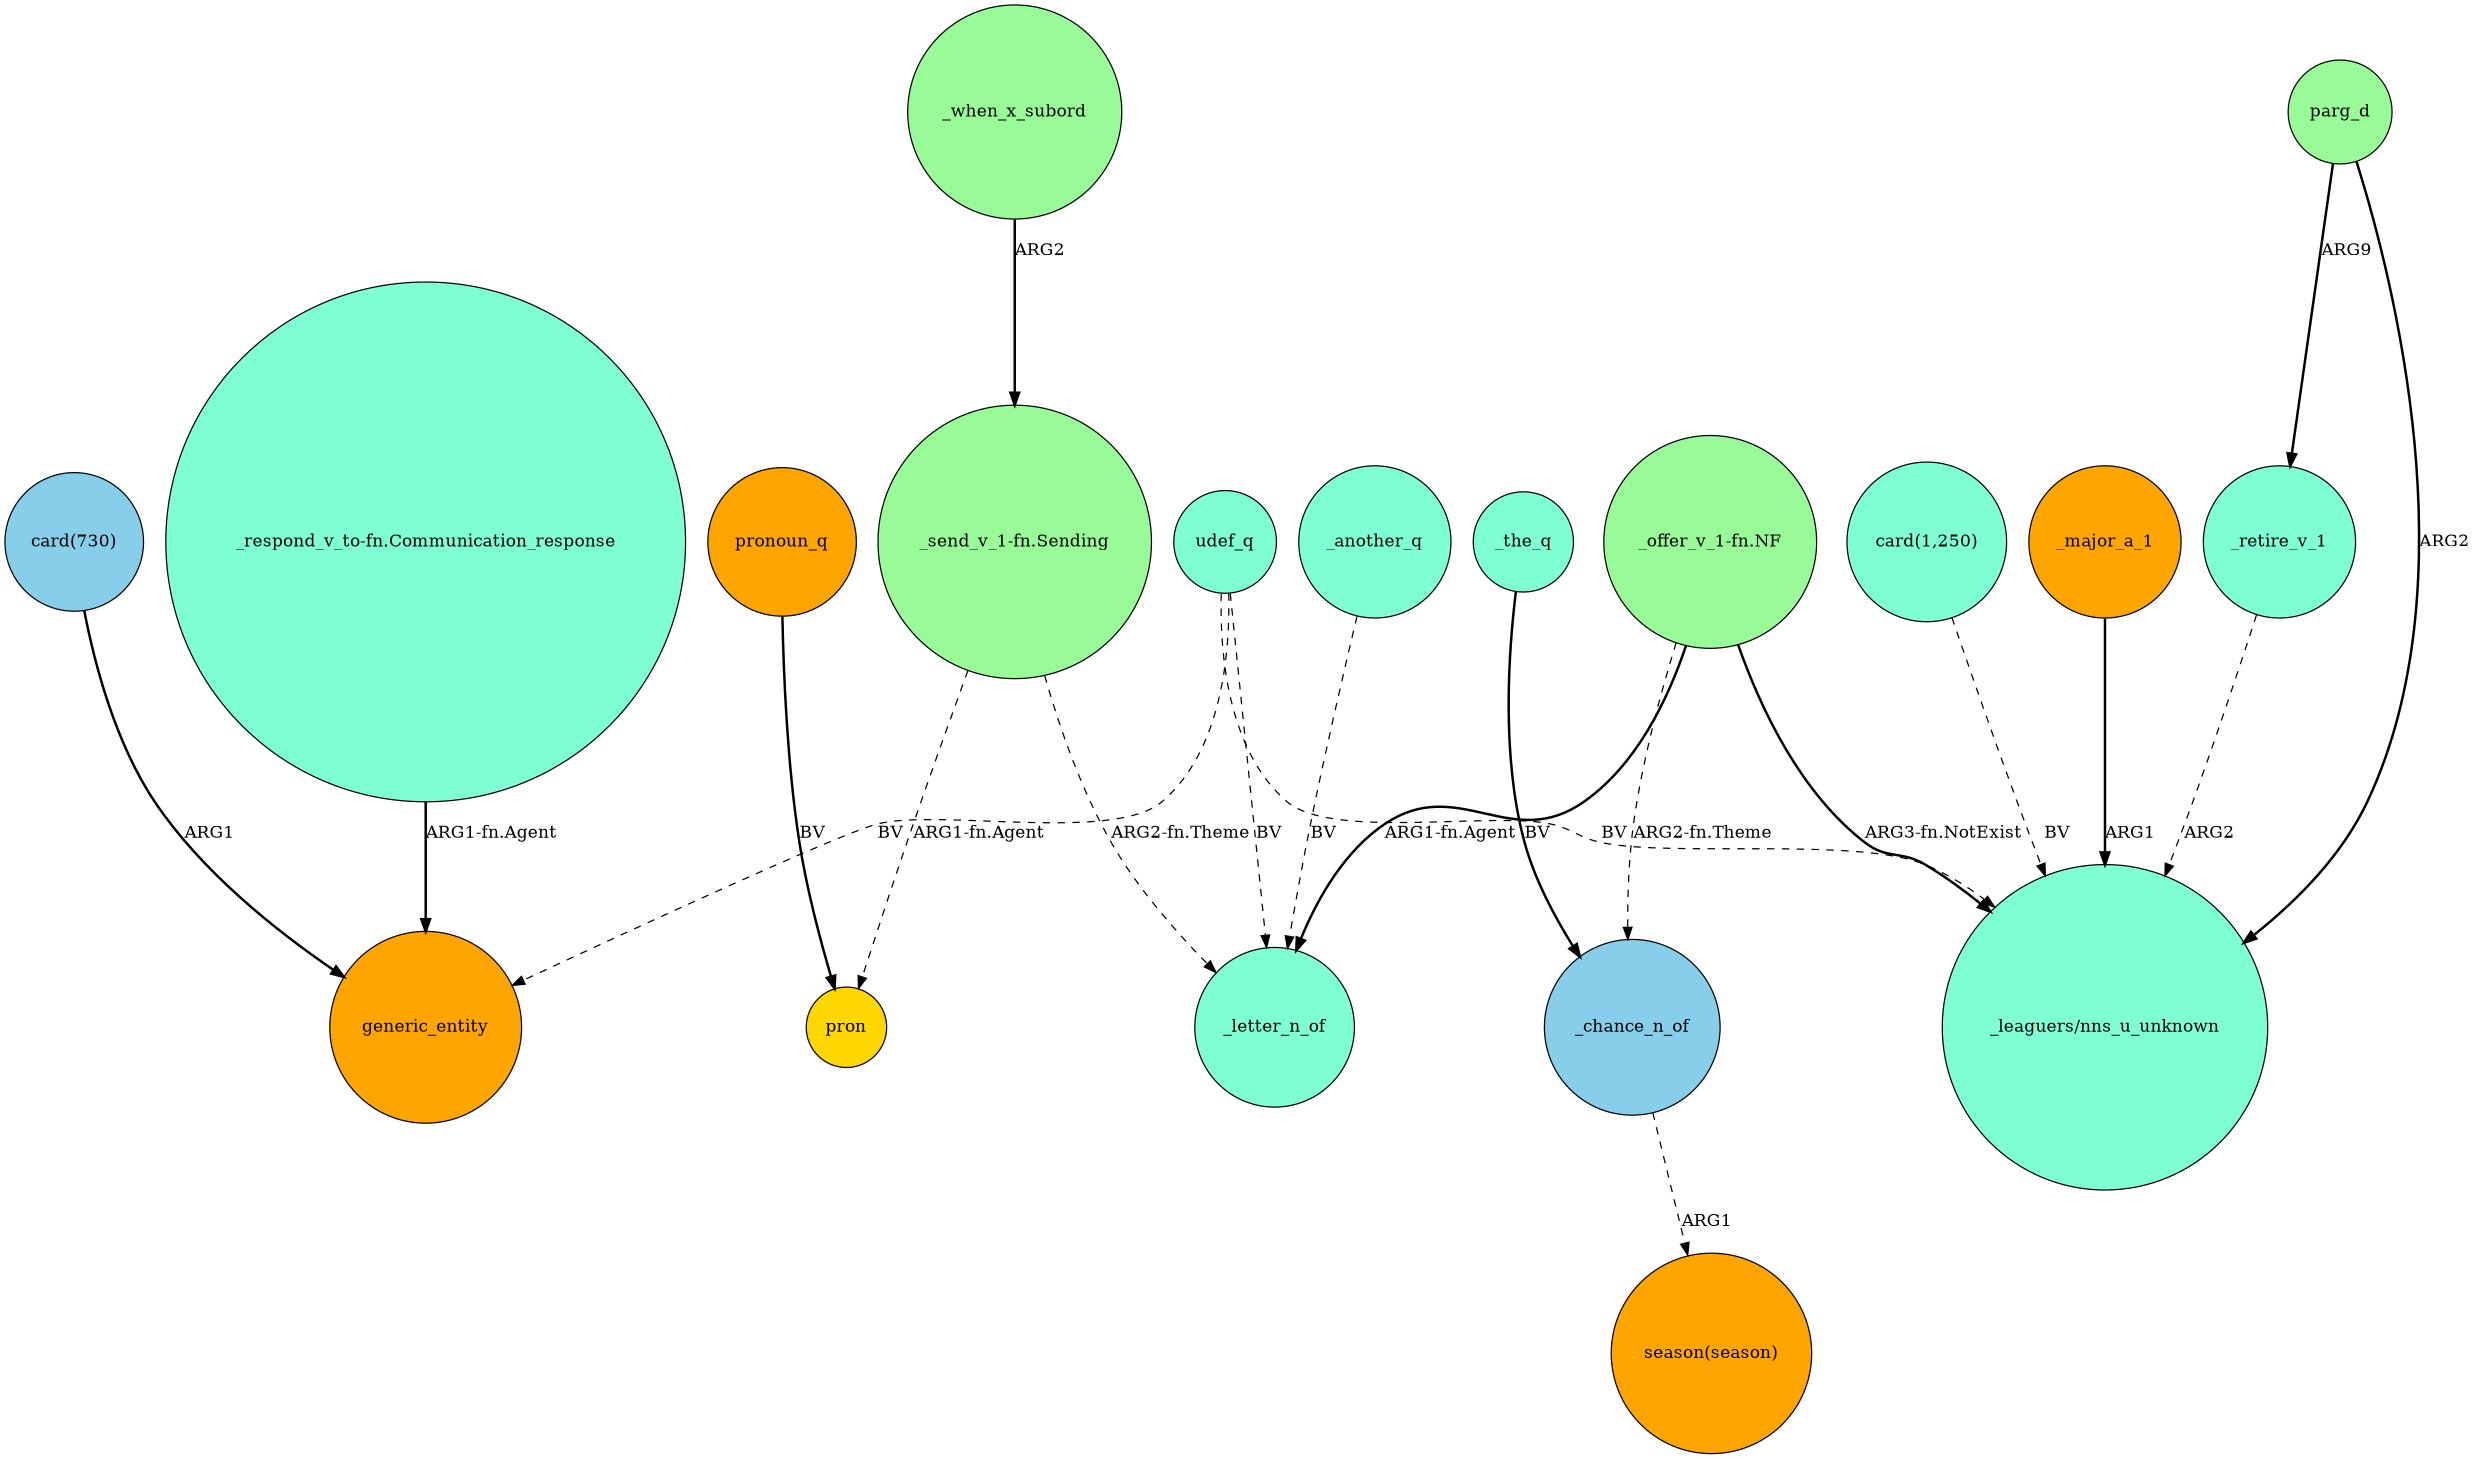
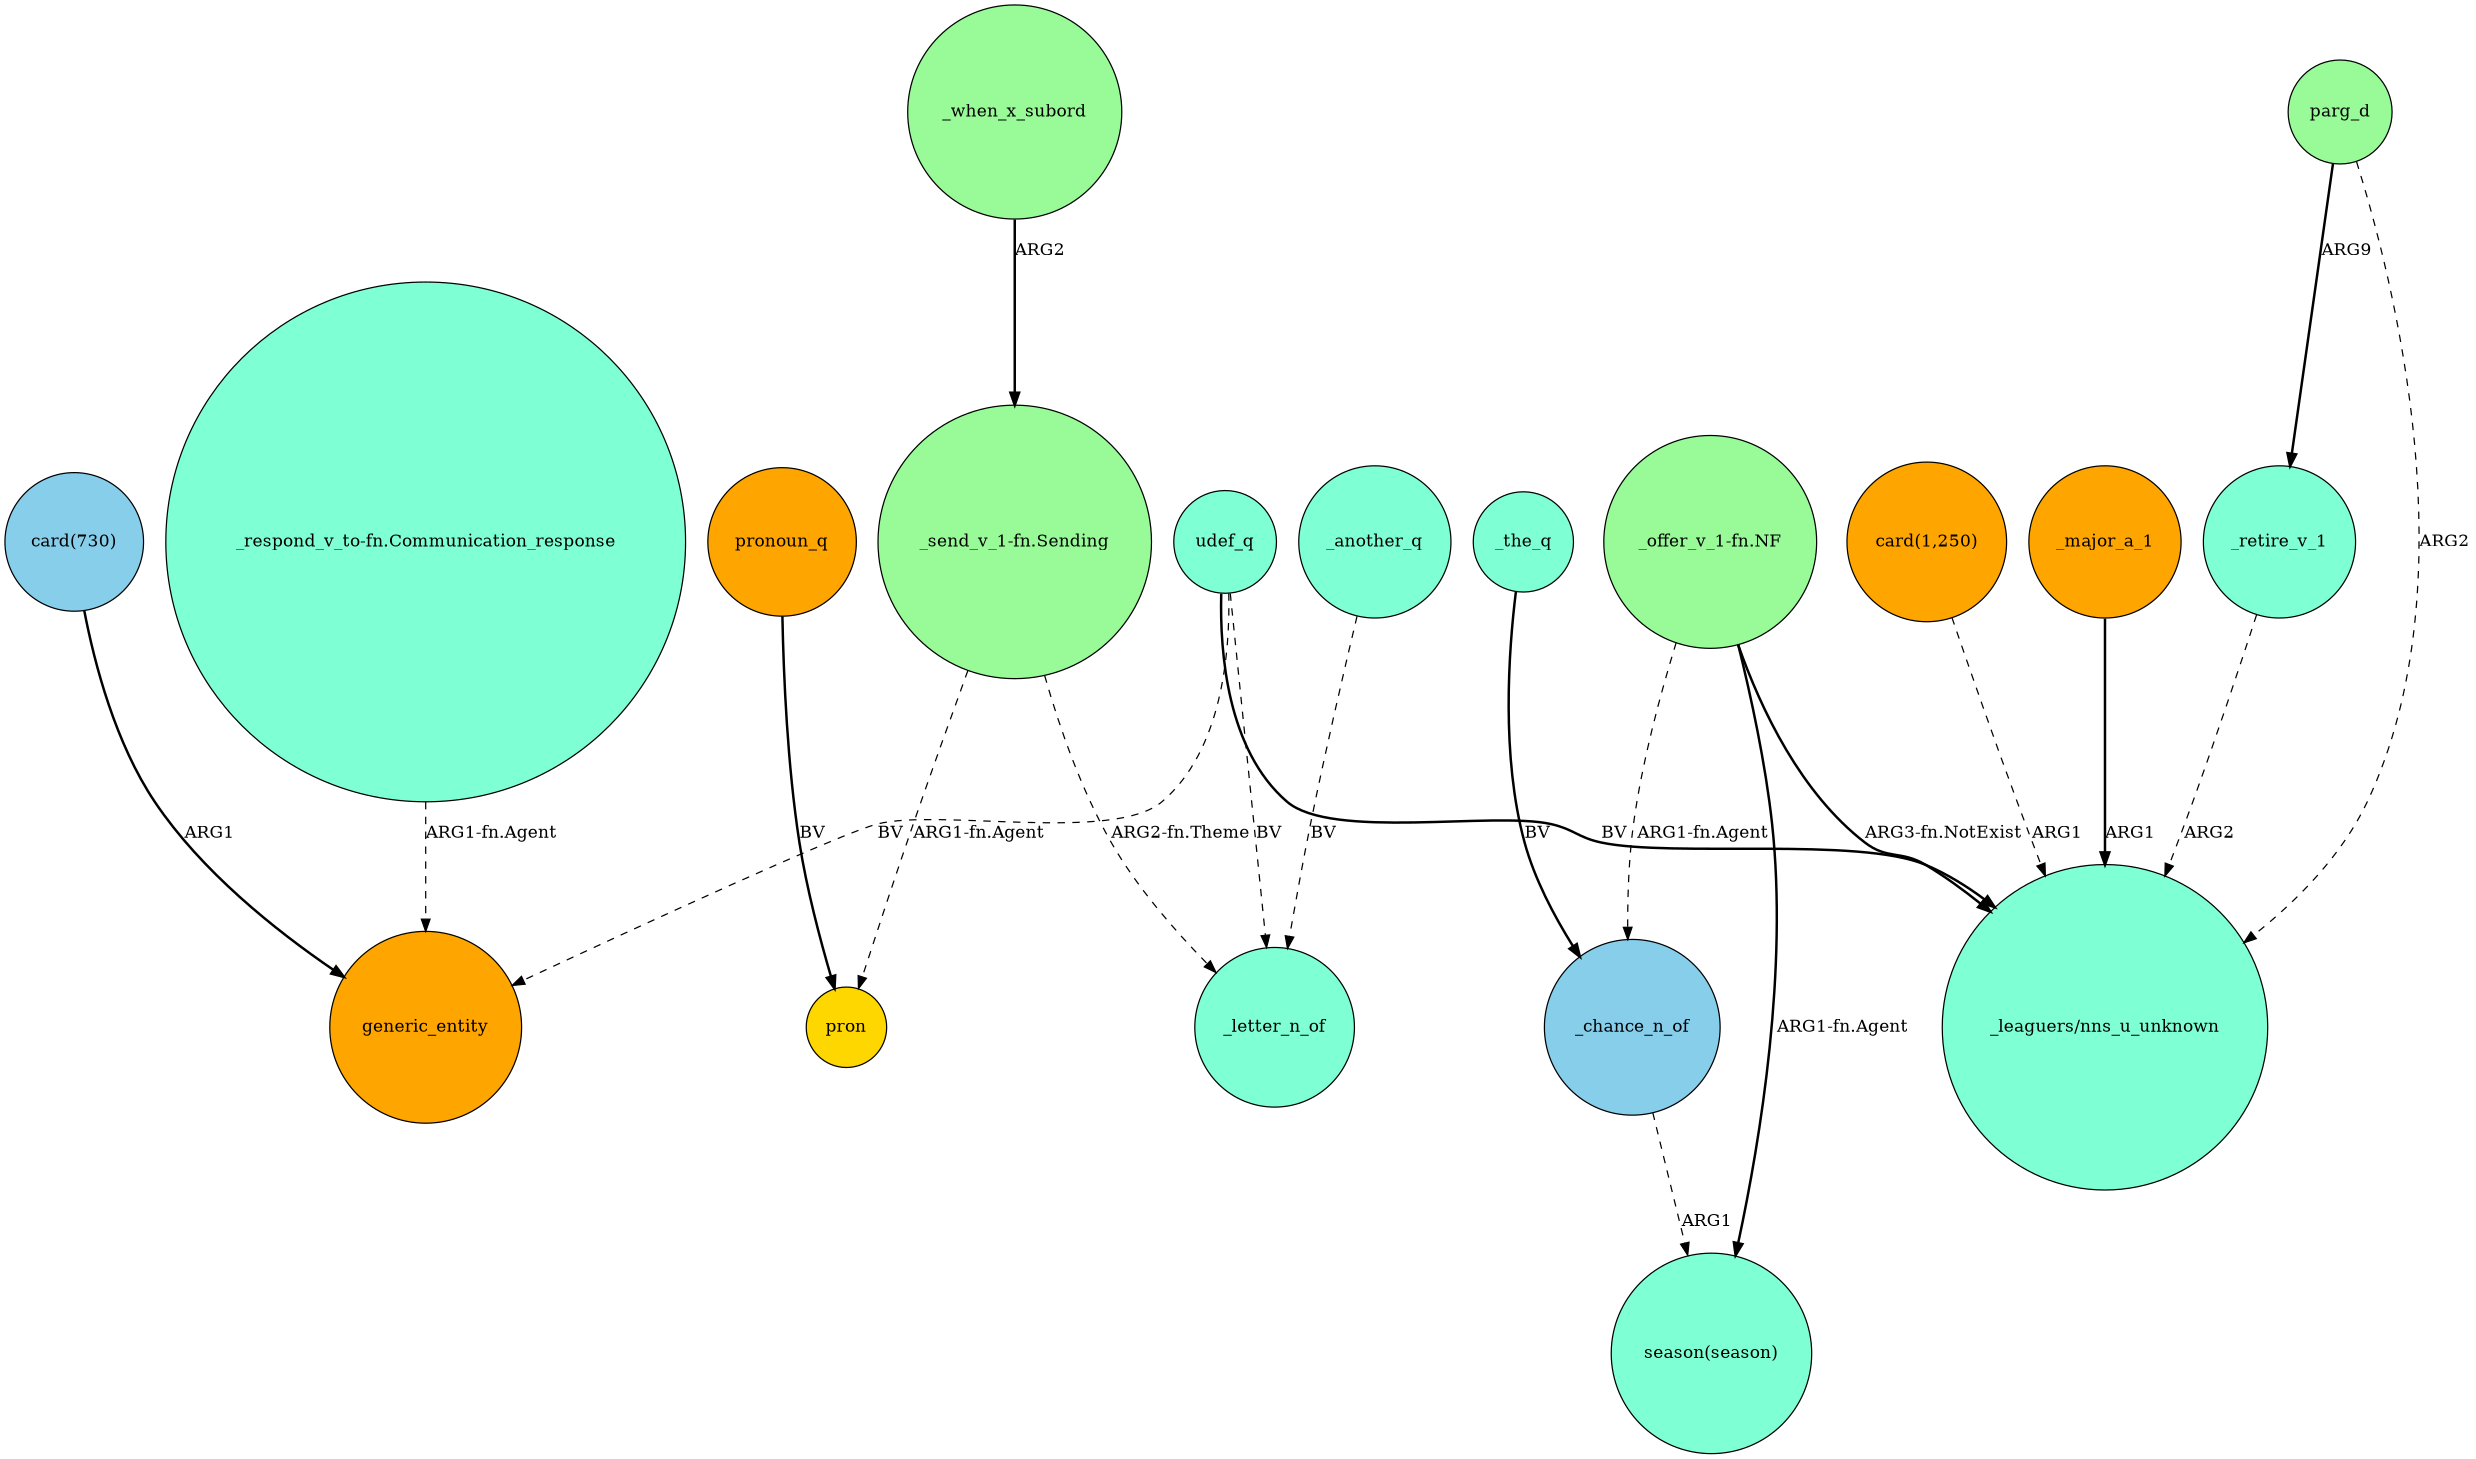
node "card(1,250)": fillcolor aquamarine -> orange
edge "parg_d" -> "_leaguers/nns_u_unknown": style bold -> dashed
edge "_offer_v_1-fn.NF" -> "_letter_n_of": now "_offer_v_1-fn.NF" -> "season(season)"
edge "udef_q" -> "_leaguers/nns_u_unknown": style dashed -> bold
edge "_offer_v_1-fn.NF" -> "_chance_n_of": label "ARG2-fn.Theme" -> "ARG1-fn.Agent"
edge "card(1,250)" -> "_leaguers/nns_u_unknown": label "BV" -> "ARG1"
edge "_respond_v_to-fn.Communication_response" -> "generic_entity": style bold -> dashed
node "season(season)": fillcolor orange -> aquamarine
